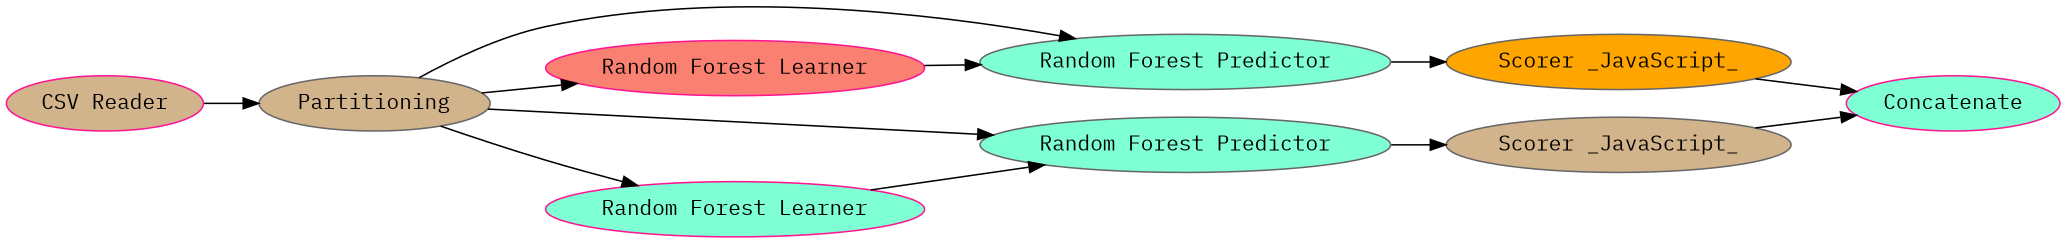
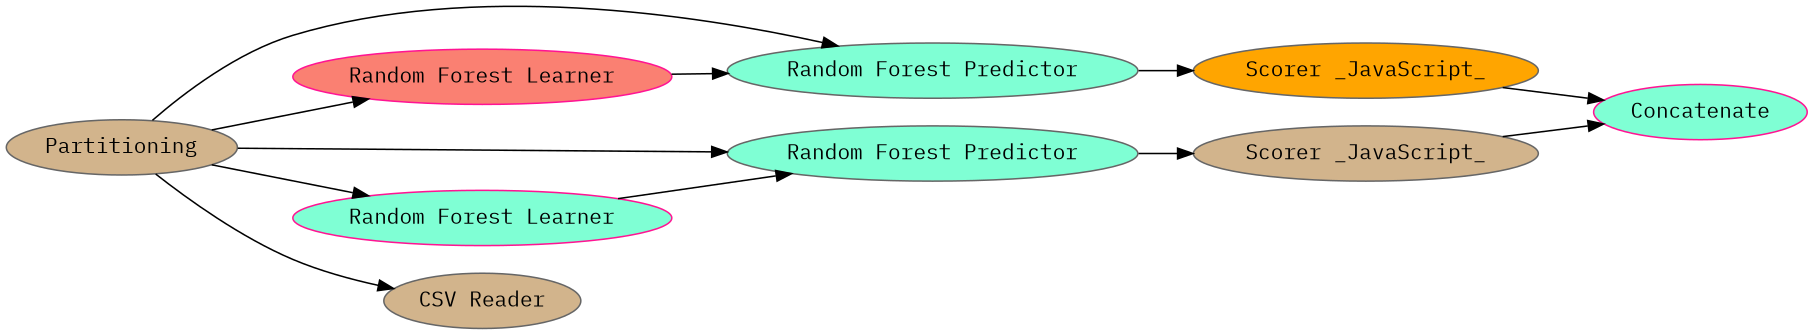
node "CSV Reader": color deeppink -> gray40
edge "CSV Reader" -> "Partitioning": reversed
